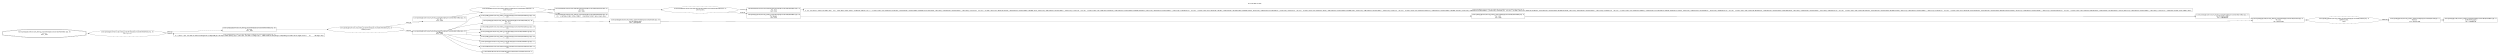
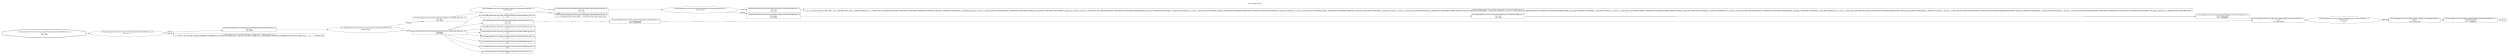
node "<uninit>": added
